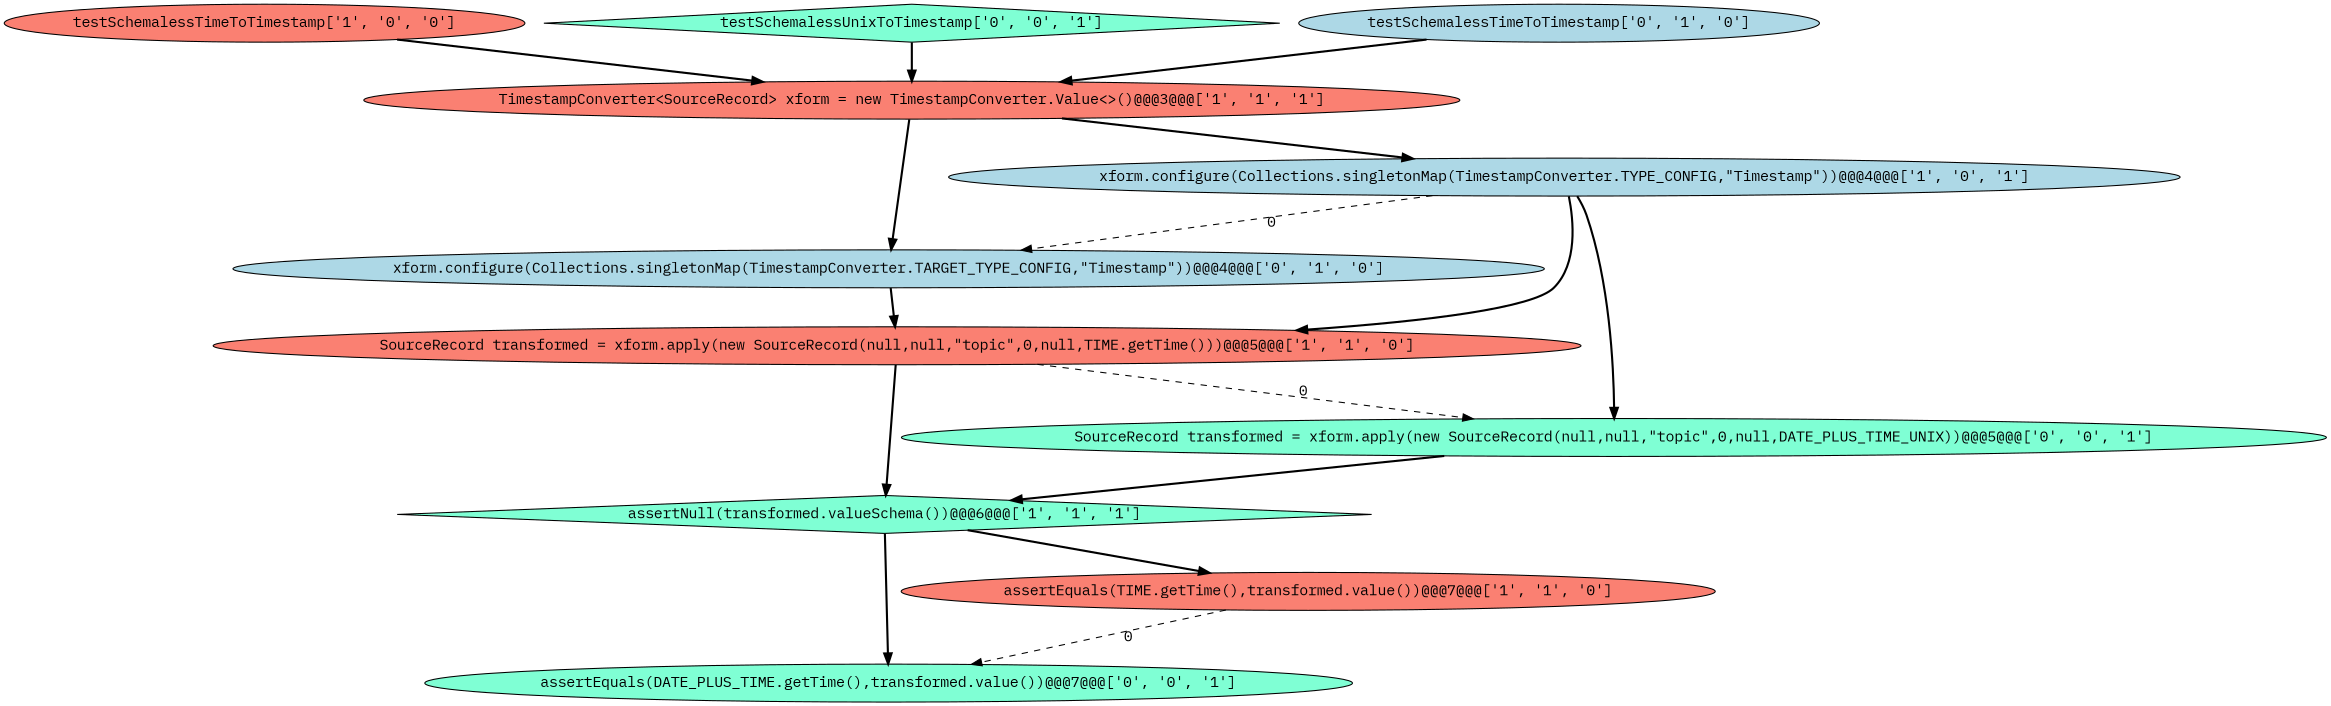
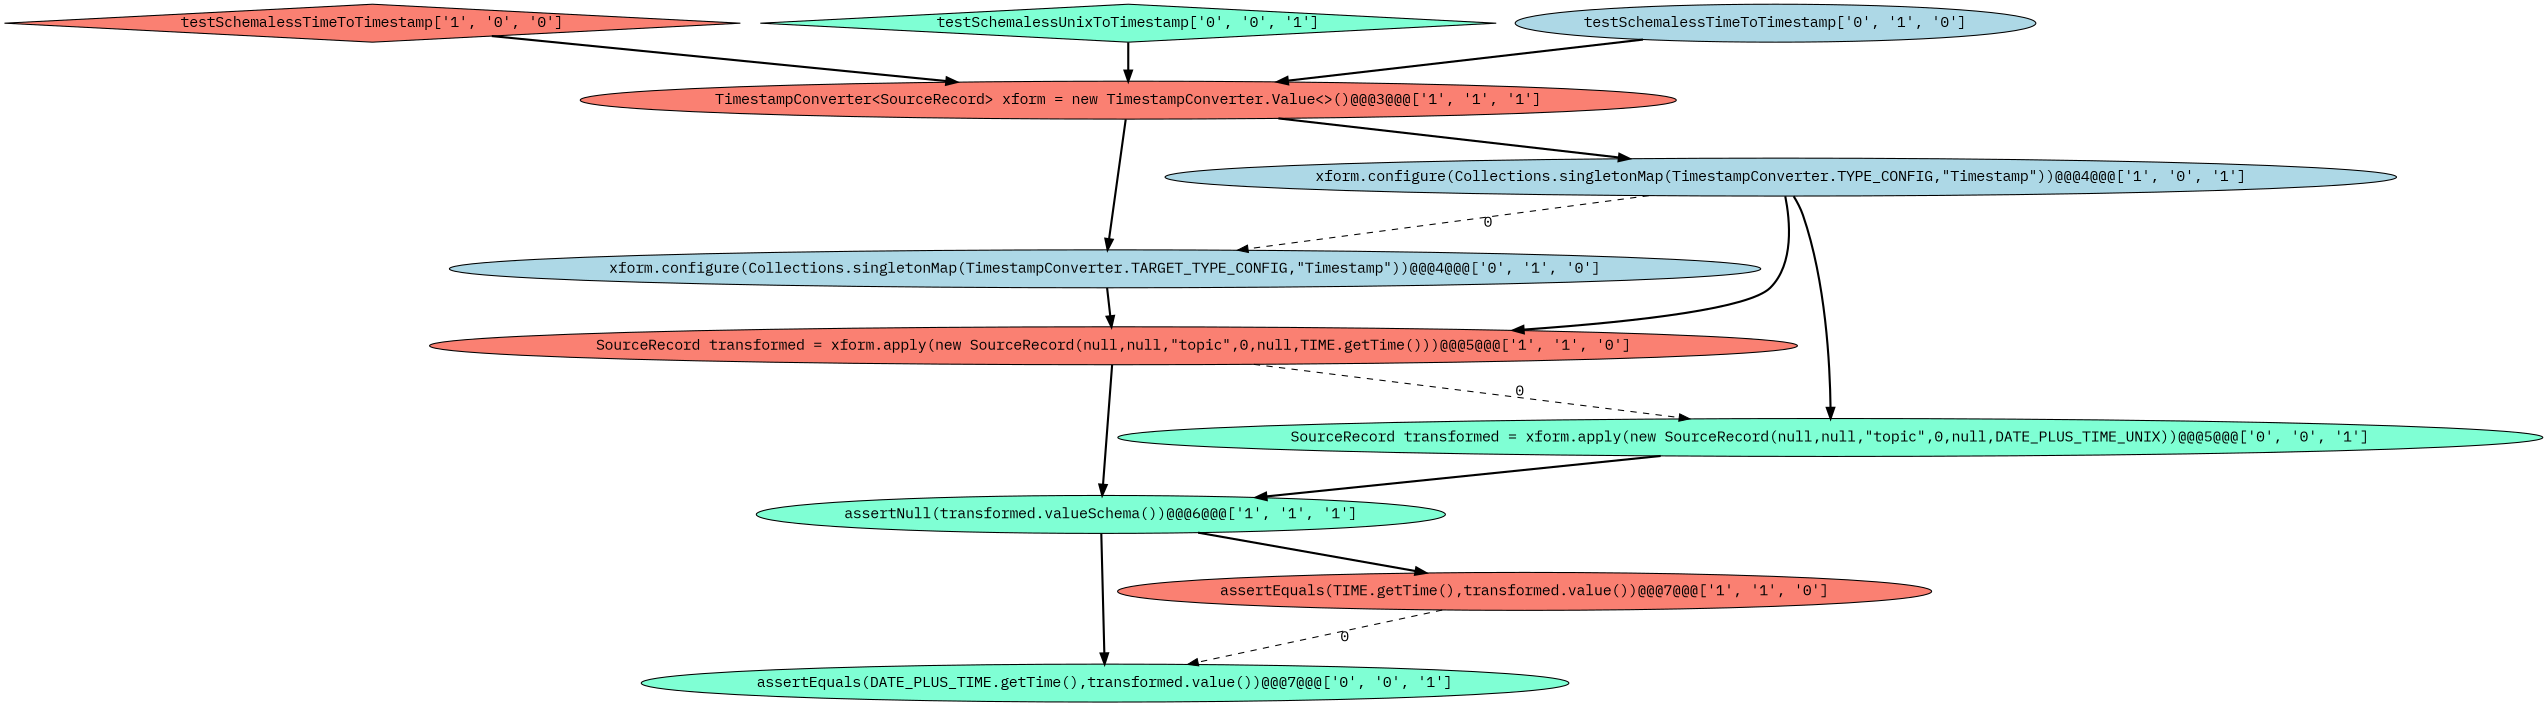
node "testSchemalessTimeToTimestamp['1', '0', '0']": shape ellipse -> diamond
node "assertNull(transformed.valueSchema())@@@6@@@['1', '1', '1']": shape diamond -> ellipse
